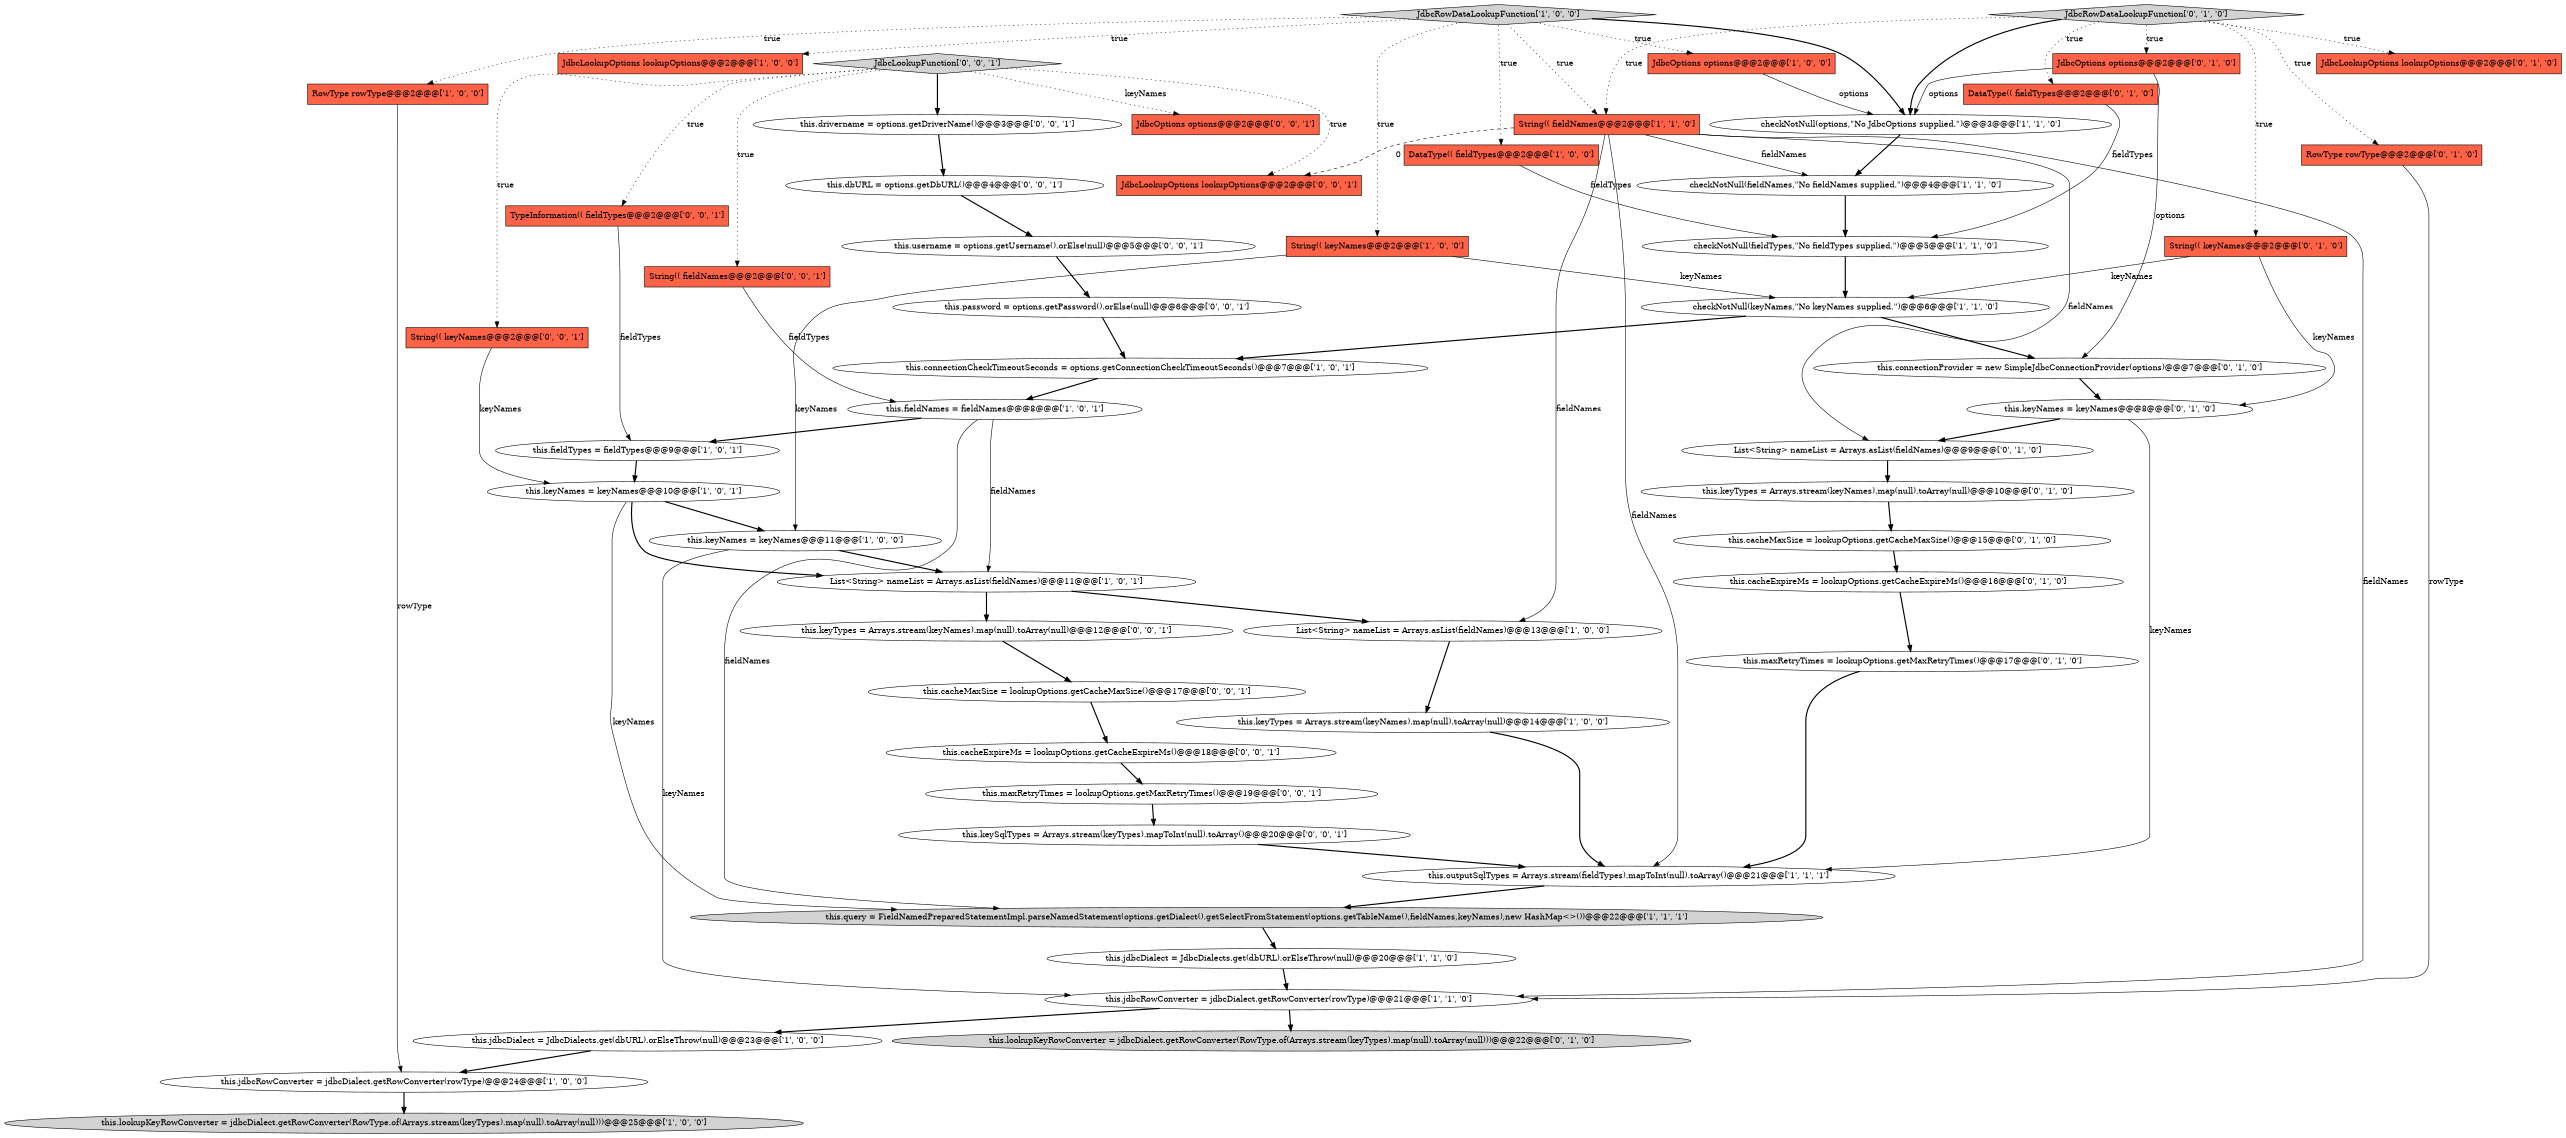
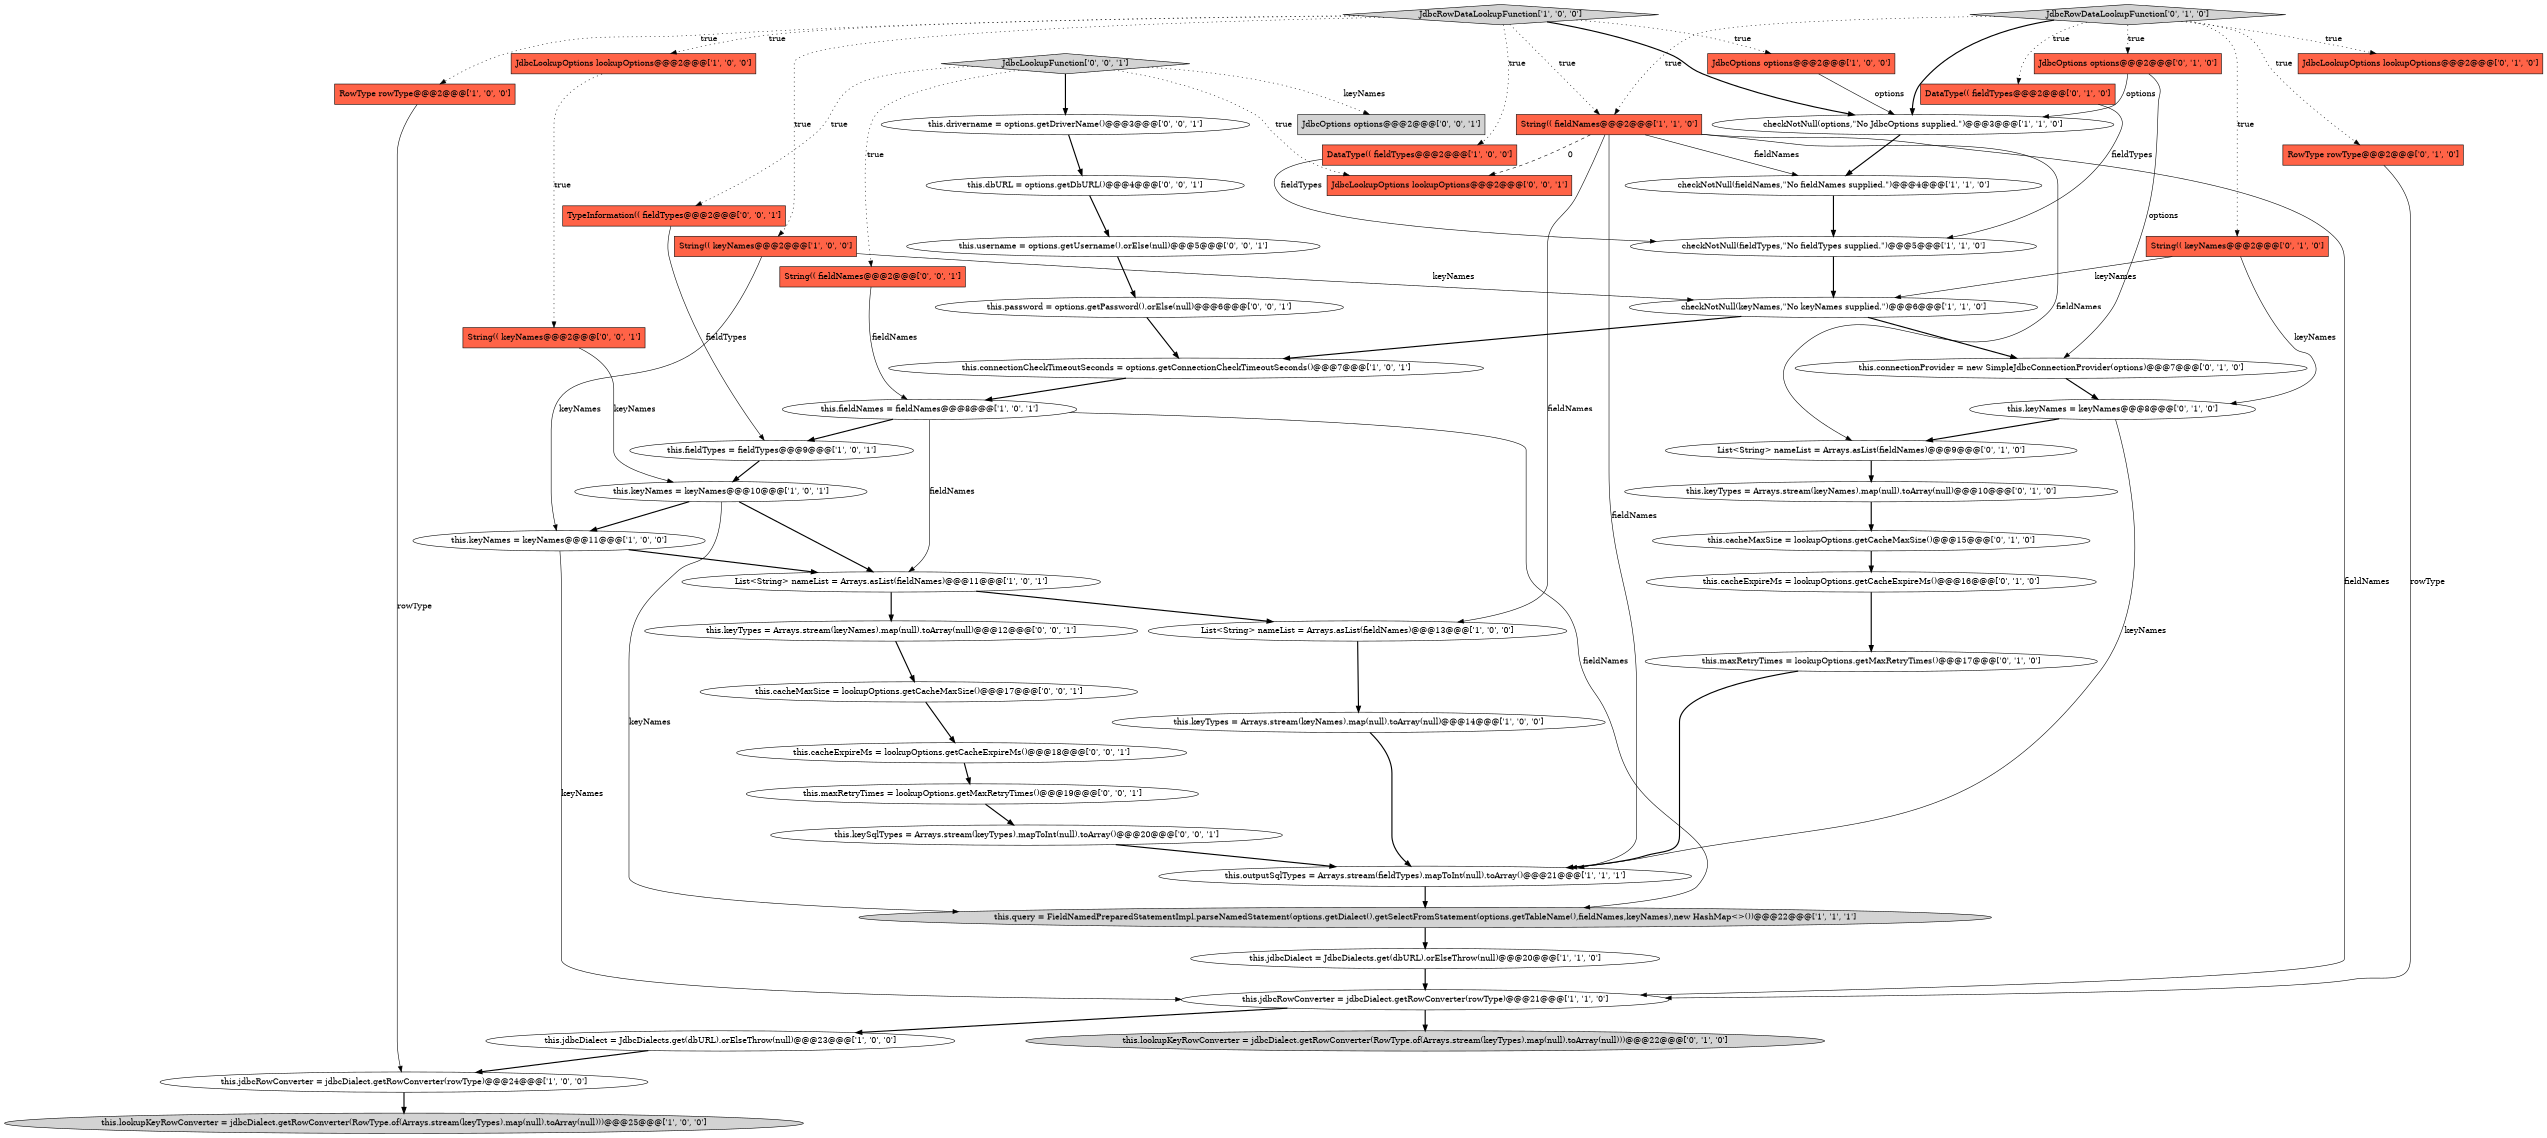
edge "JdbcLookupFunction['0', '0', '1']" -> "String(( keyNames@@@2@@@['0', '0', '1']": now "JdbcLookupOptions lookupOptions@@@2@@@['1', '0', '0']" -> "String(( keyNames@@@2@@@['0', '0', '1']"
node "JdbcOptions options@@@2@@@['0', '0', '1']": fillcolor tomato -> lightgray
edge "String(( fieldNames@@@2@@@['0', '0', '1']" -> "this.fieldNames = fieldNames@@@8@@@['1', '0', '1']": label "fieldTypes" -> "fieldNames"
